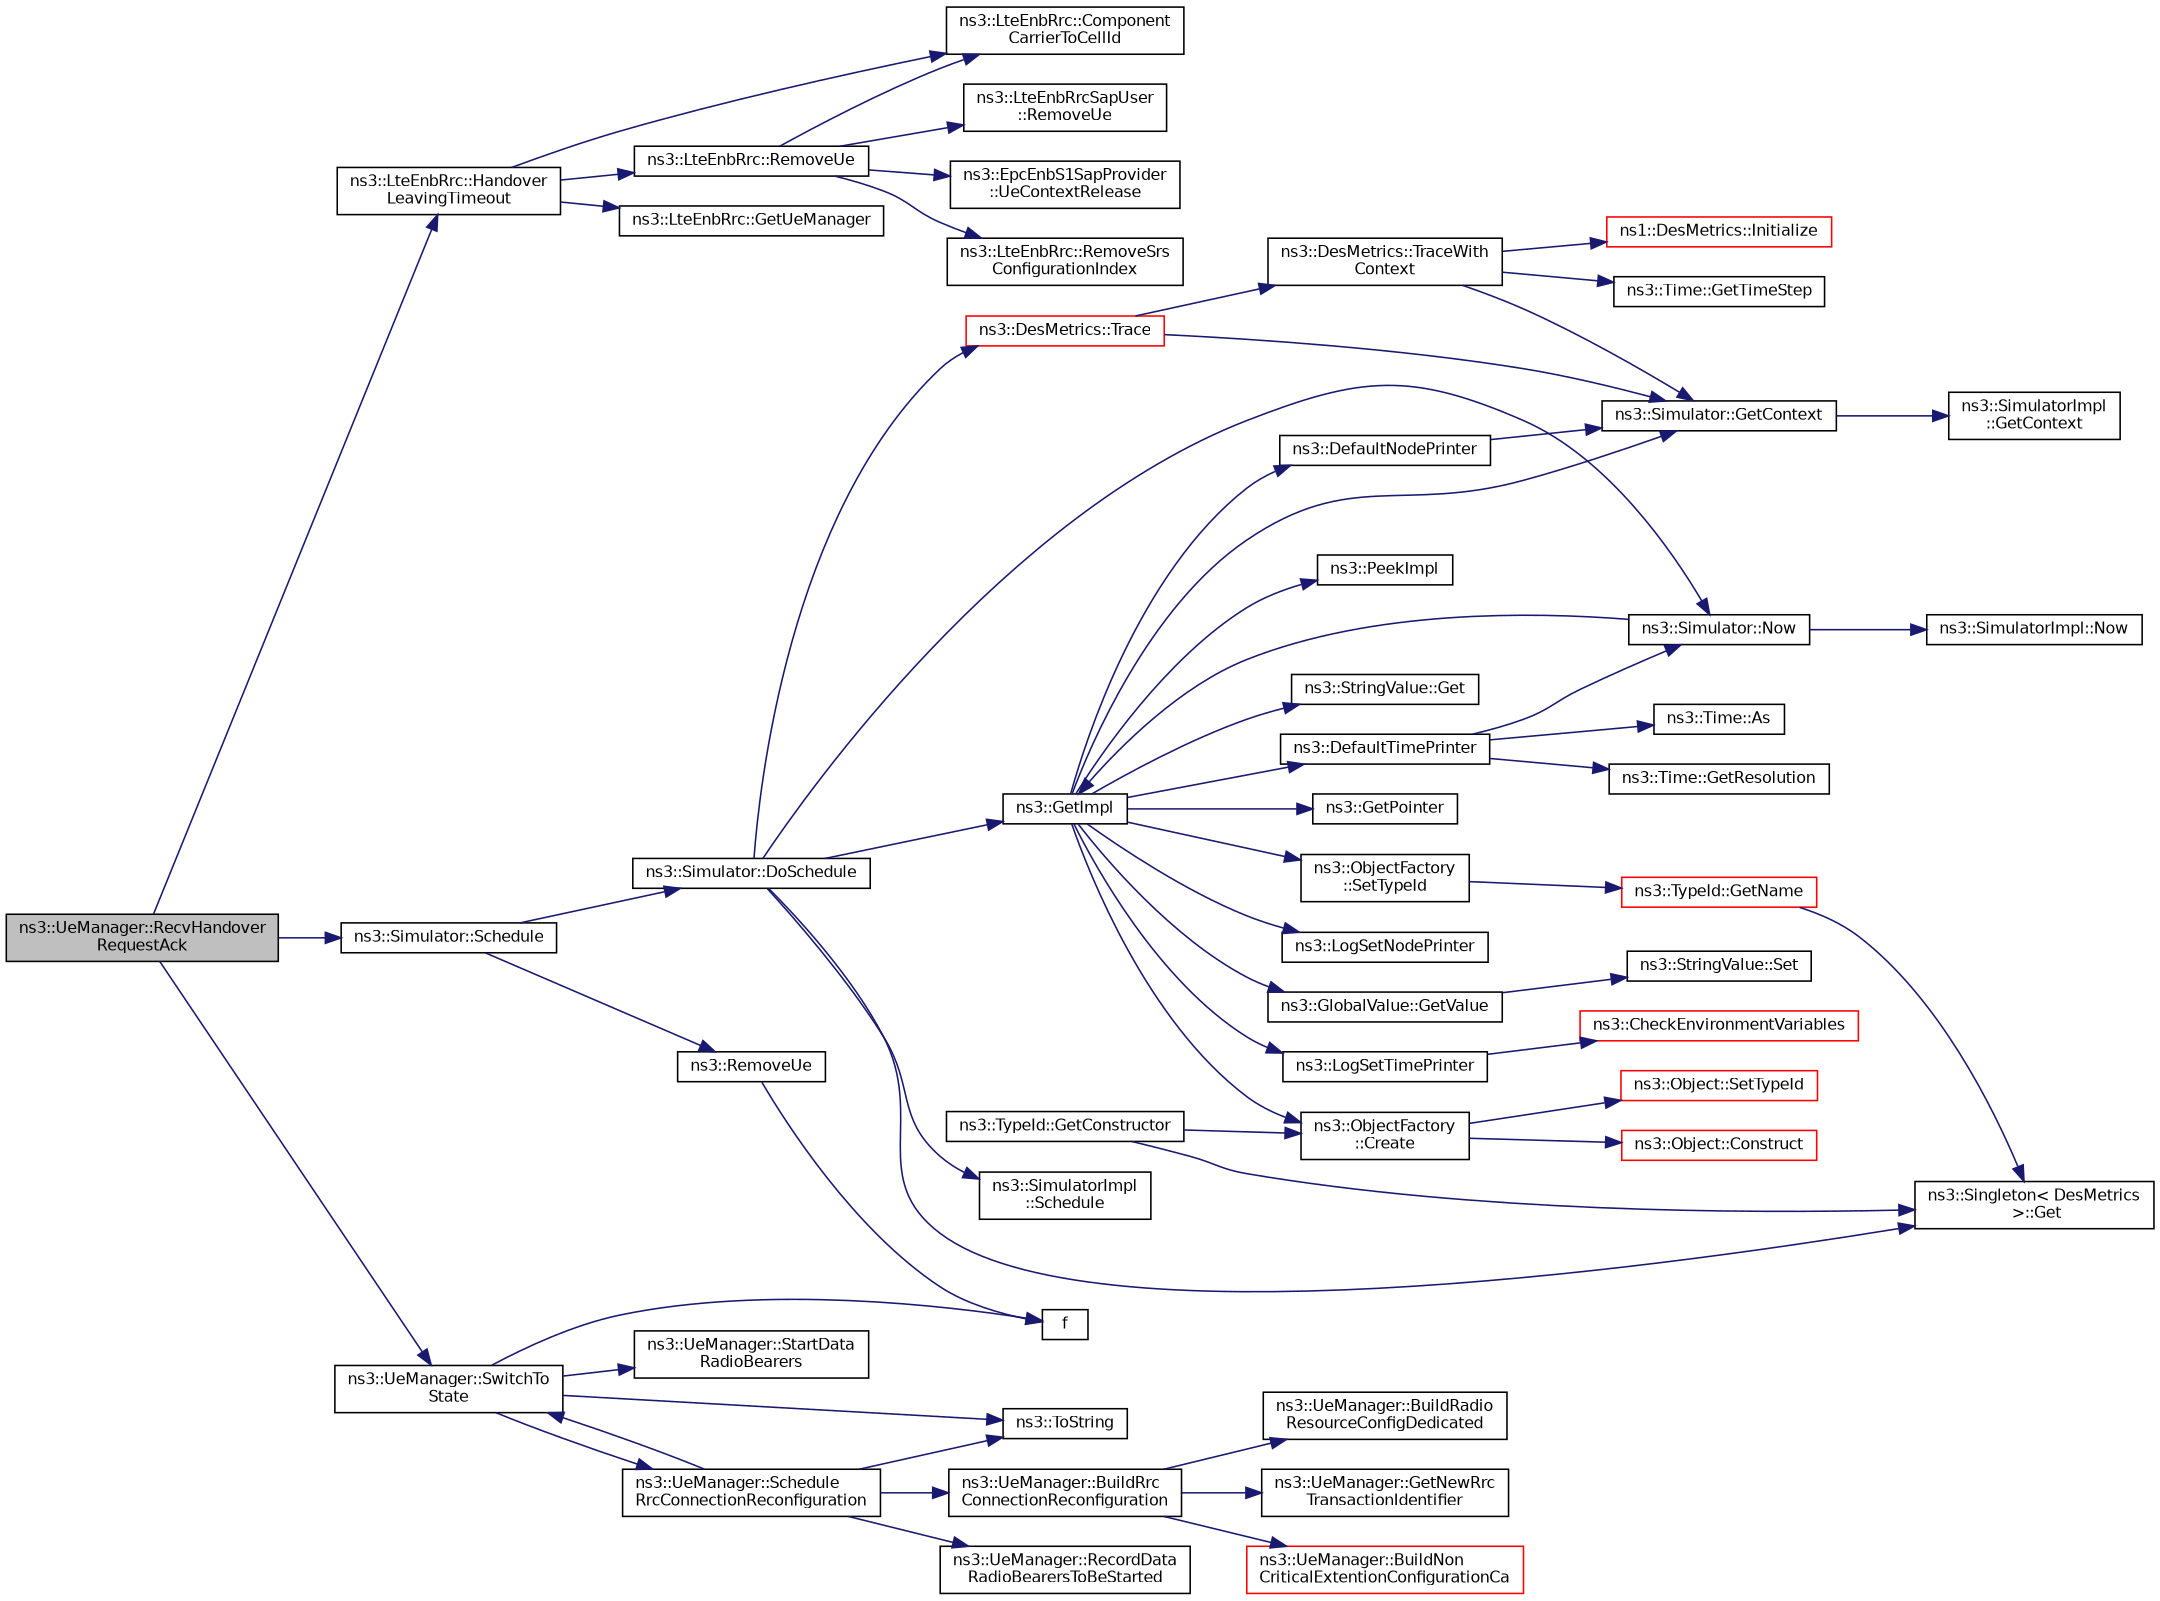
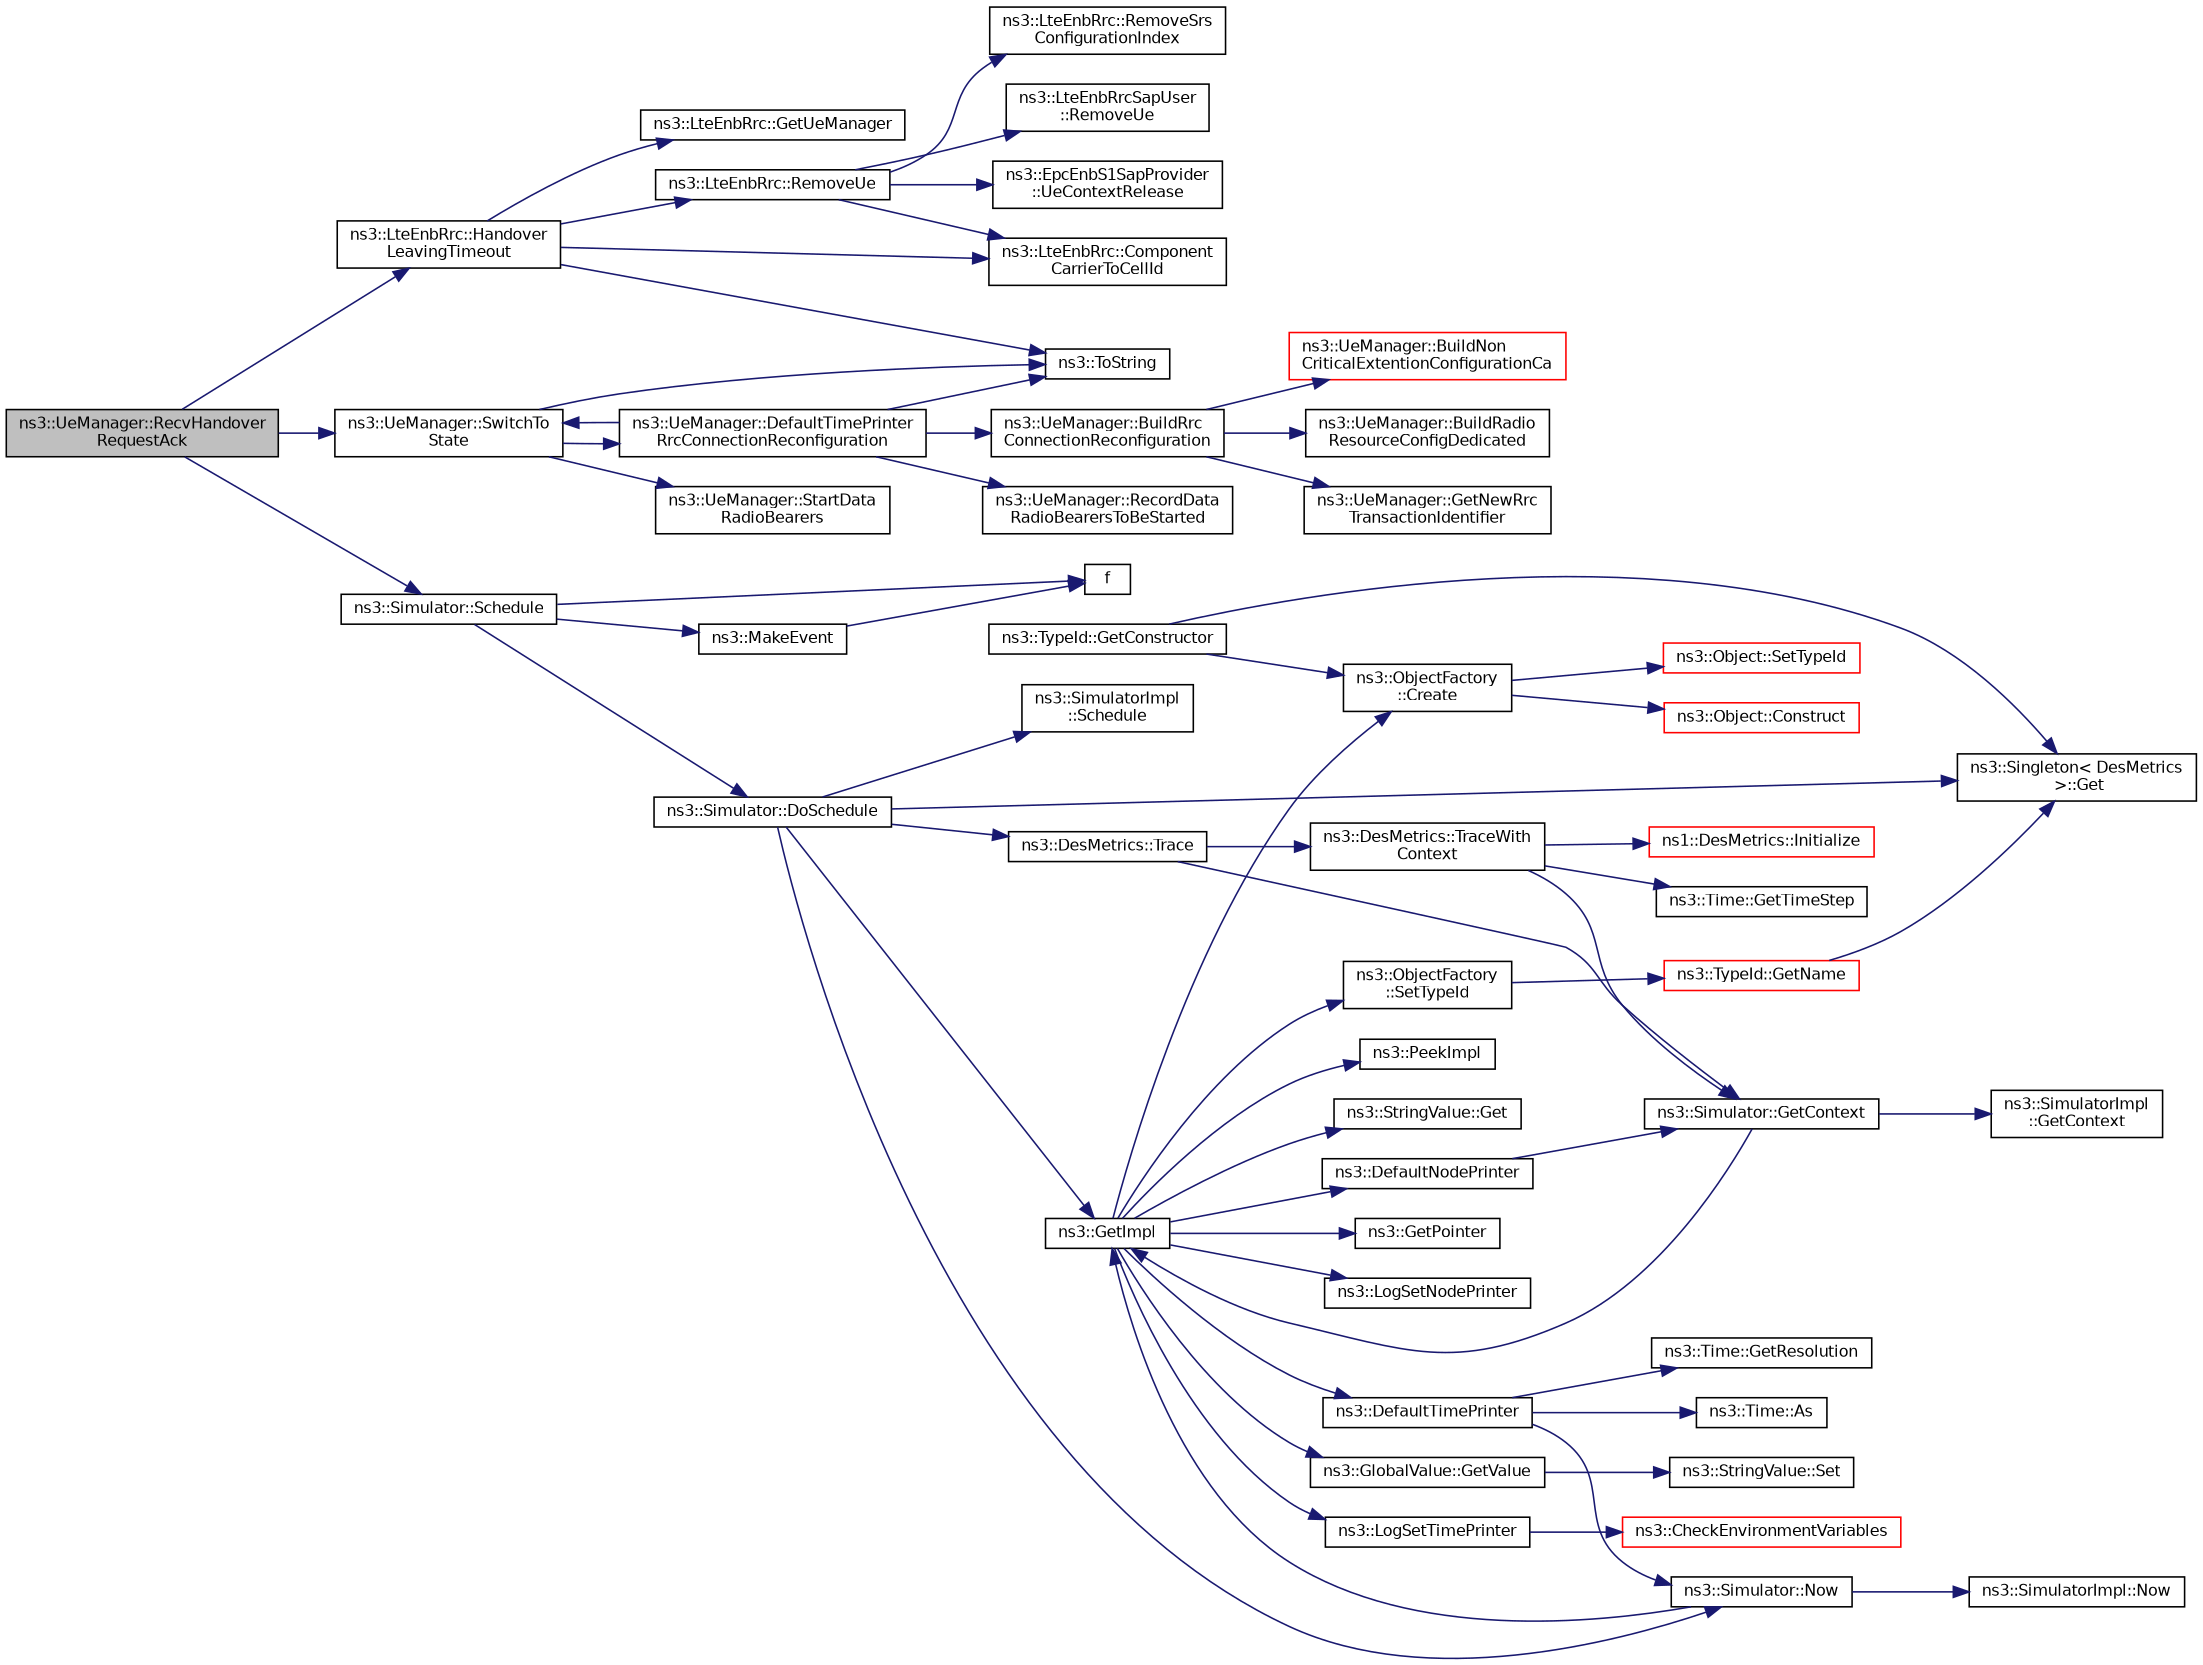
edge "ns3::LteEnbRrc::Handover LeavingTimeout" -> "ns3::ToString": added
node "ns3::DesMetrics::Trace": color red -> black
edge "ns3::GetImpl" -> "ns3::Simulator::GetContext": reversed
node "ns3::RemoveUe": label "ns3::RemoveUe" -> "ns3::MakeEvent"
edge "ns3::UeManager::SwitchTo State" -> "f": now "ns3::Simulator::Schedule" -> "f"
node "ns3::UeManager::Schedule RrcConnectionReconfiguration": label "ns3::UeManager::Schedule RrcConnectionReconfiguration" -> "ns3::UeManager::DefaultTimePrinter RrcConnectionReconfiguration"
